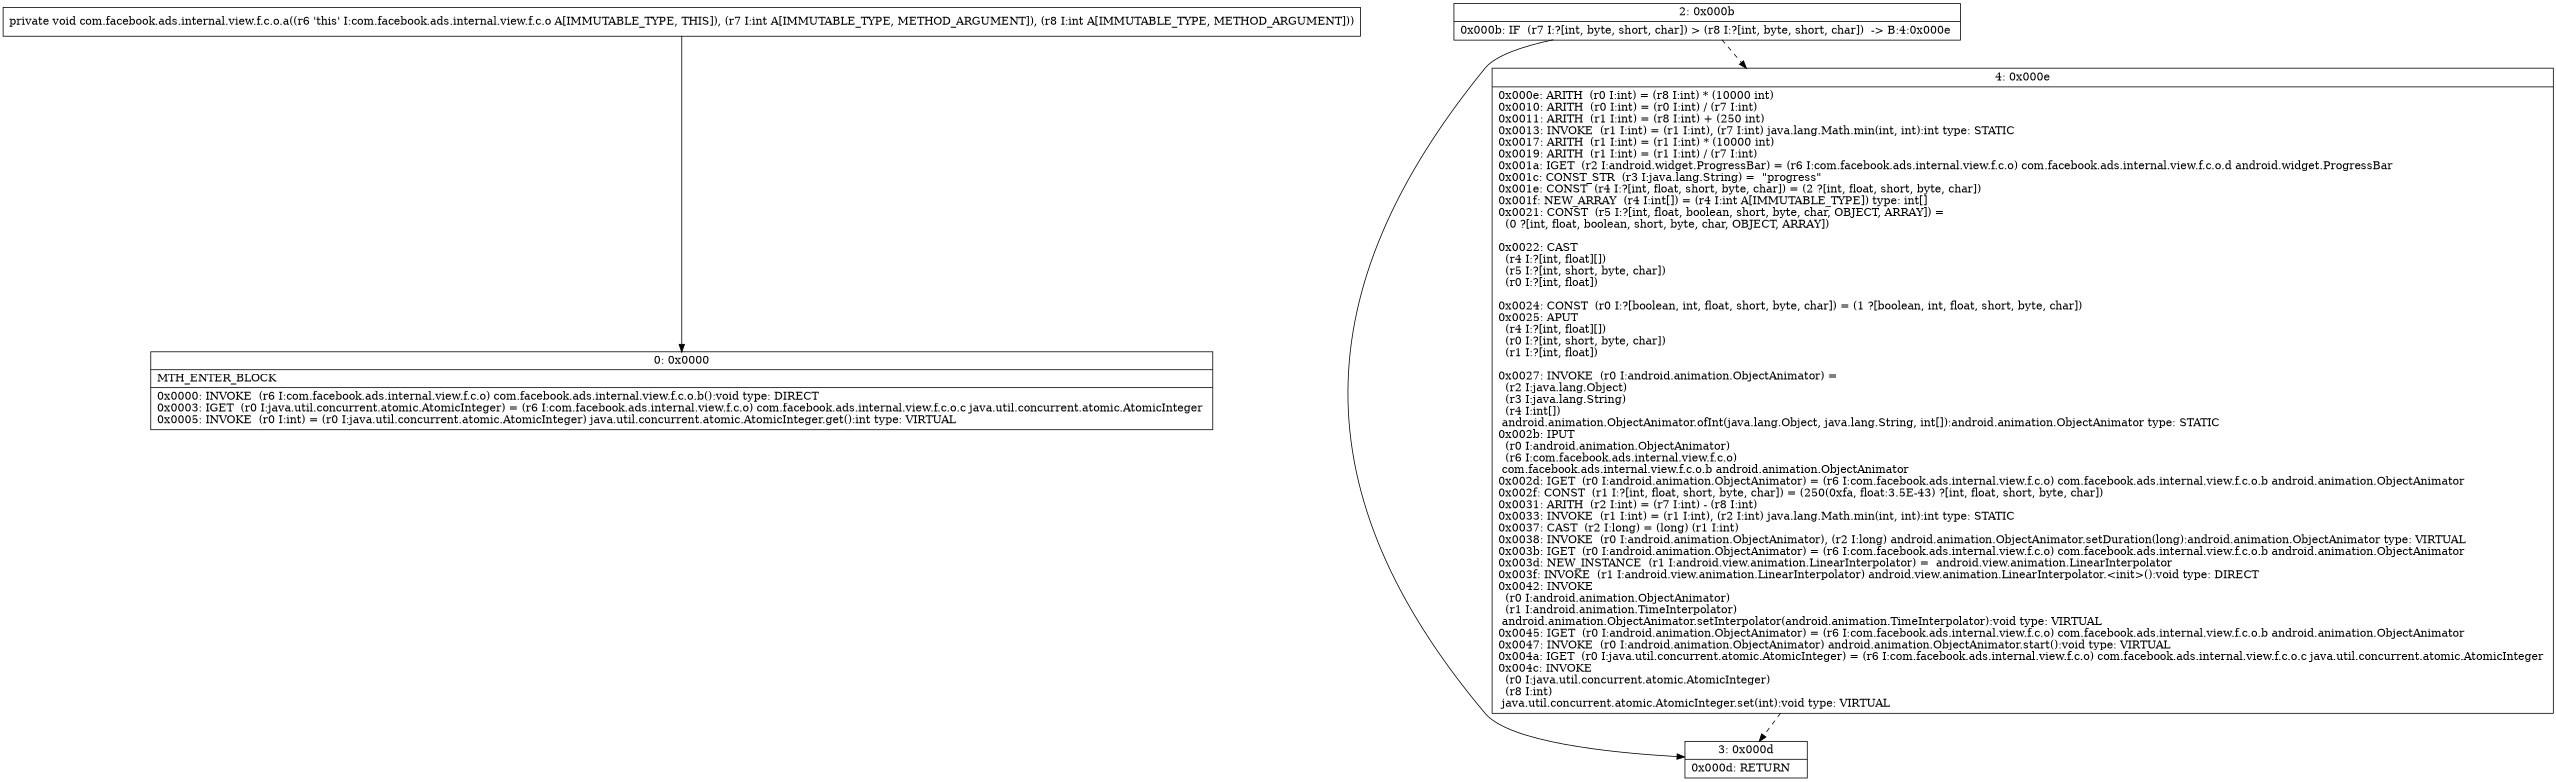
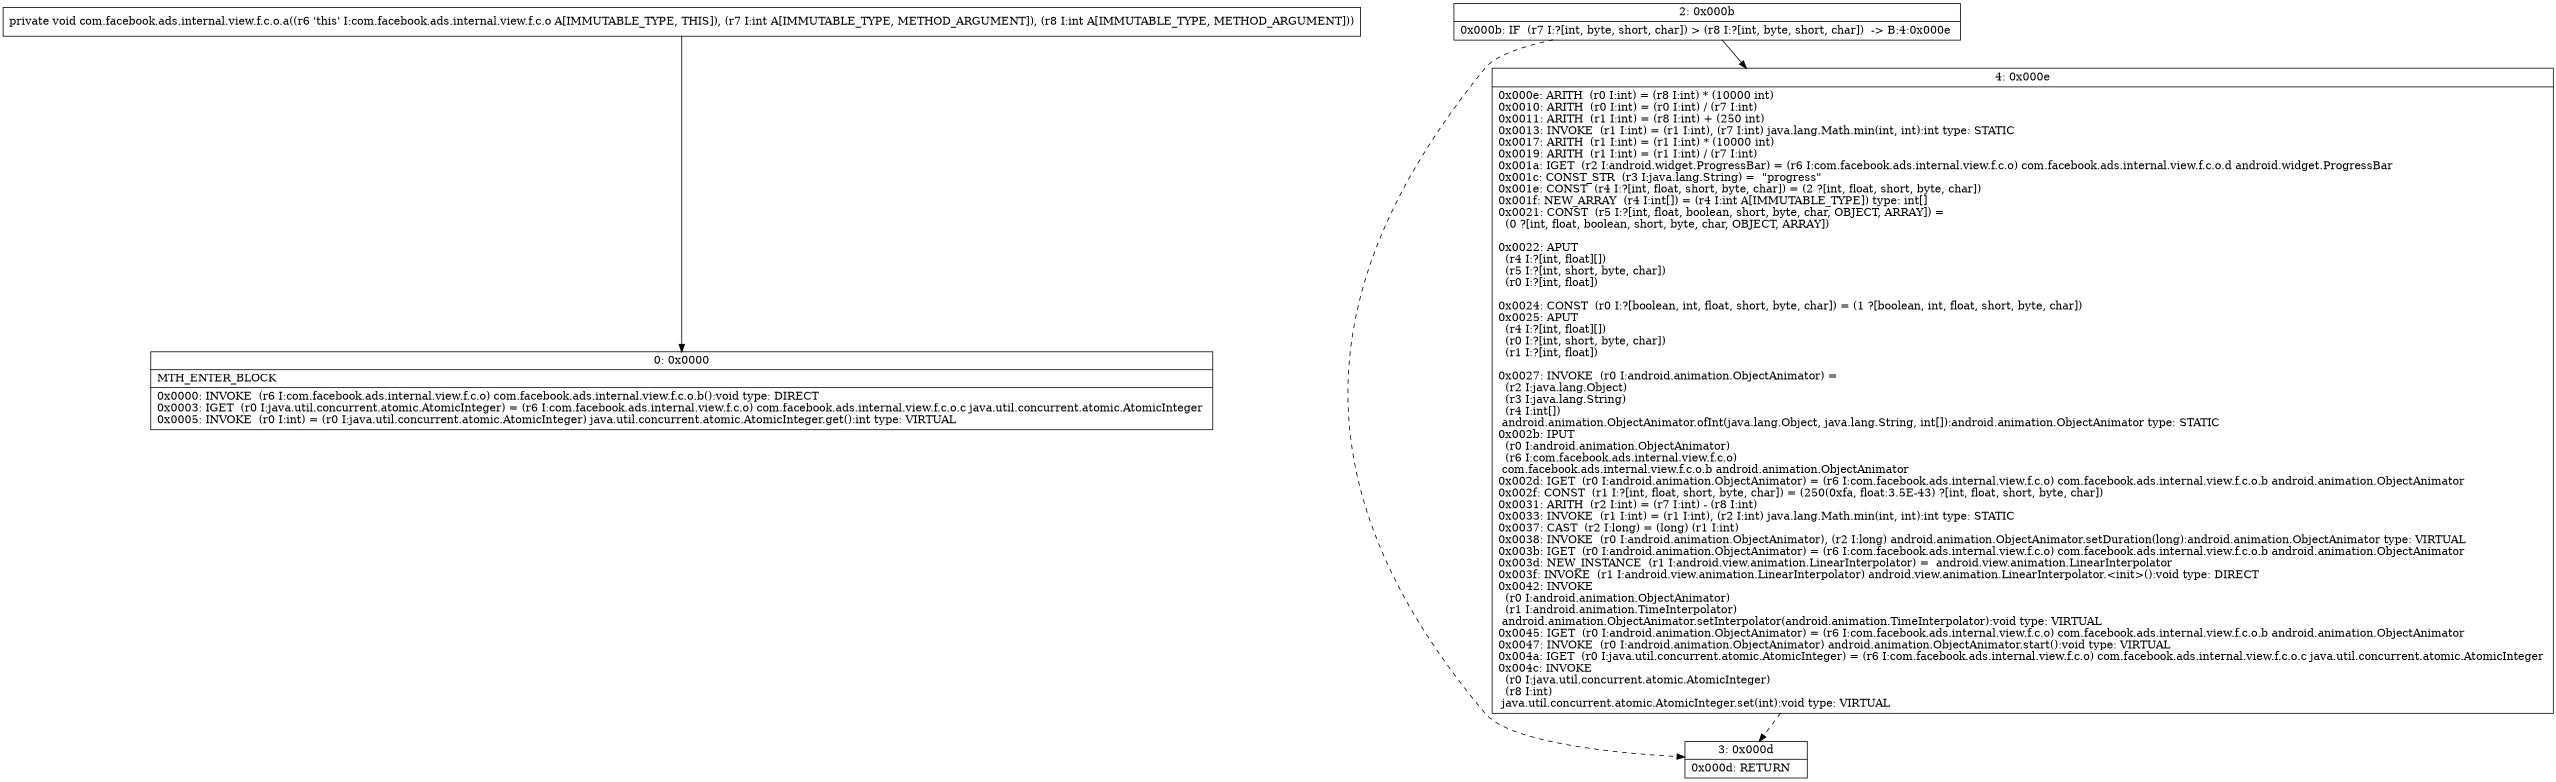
edge "2: 0x000b" -> "4: 0x000e": style dashed -> solid
node "4: 0x000e": text "0x0022: CAST" -> "0x0022: APUT"
edge "2: 0x000b" -> "3: 0x000d": style solid -> dashed
